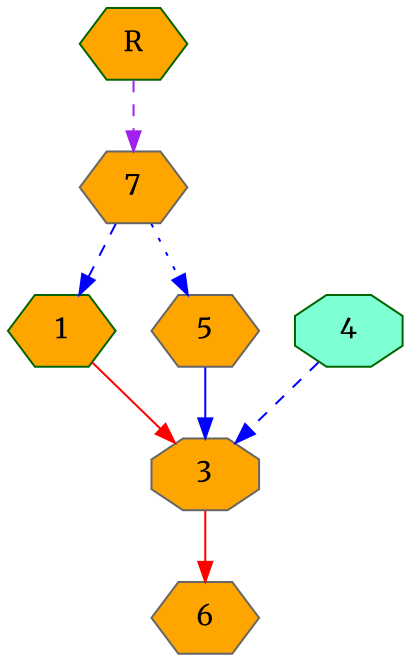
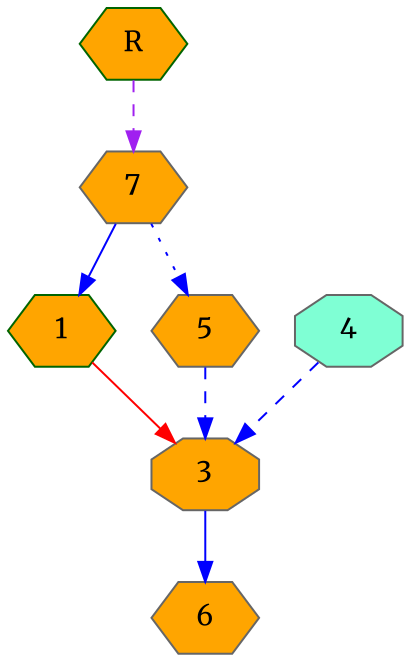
edge "7" -> "1": style dashed -> solid
node "4": color darkgreen -> gray40
edge "5" -> "3": style solid -> dashed
edge "3" -> "6": color red -> blue
